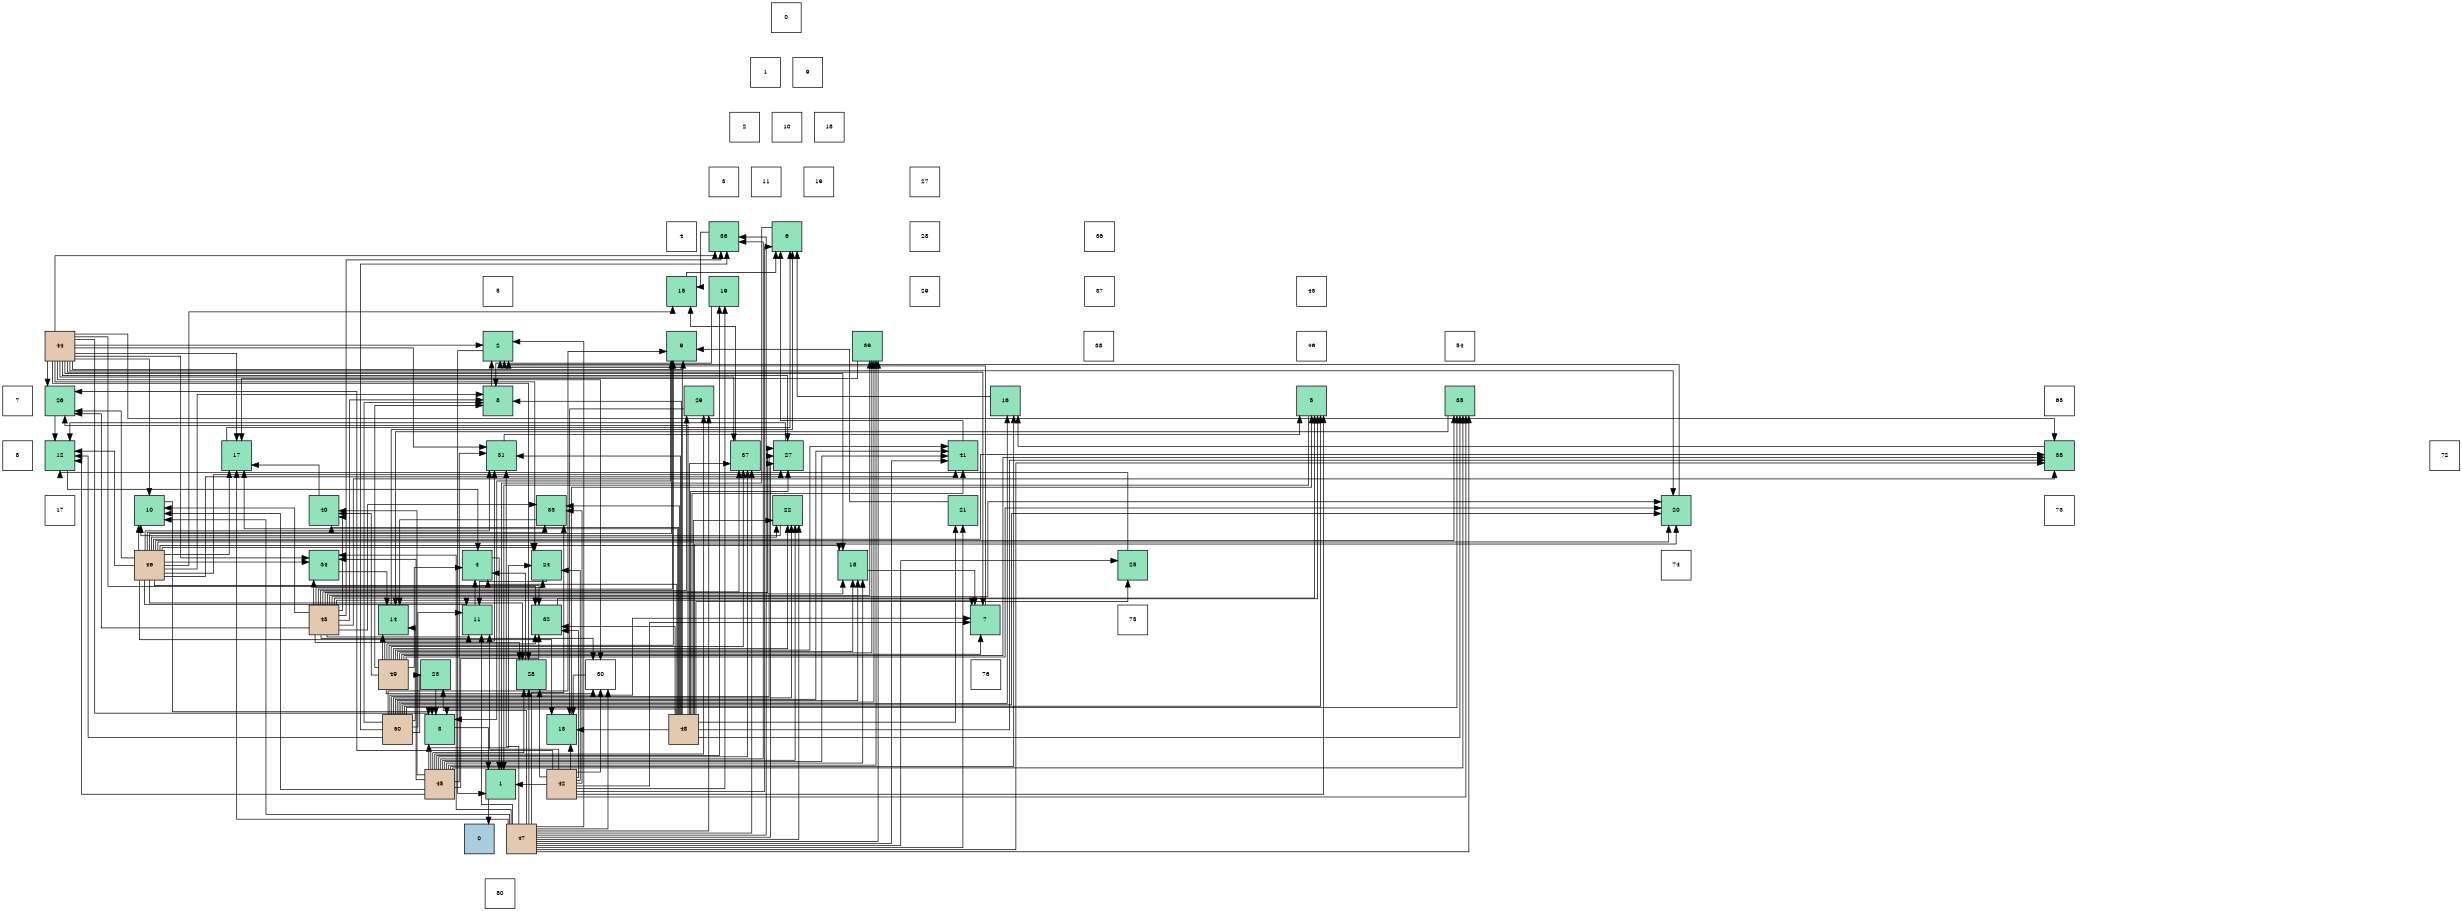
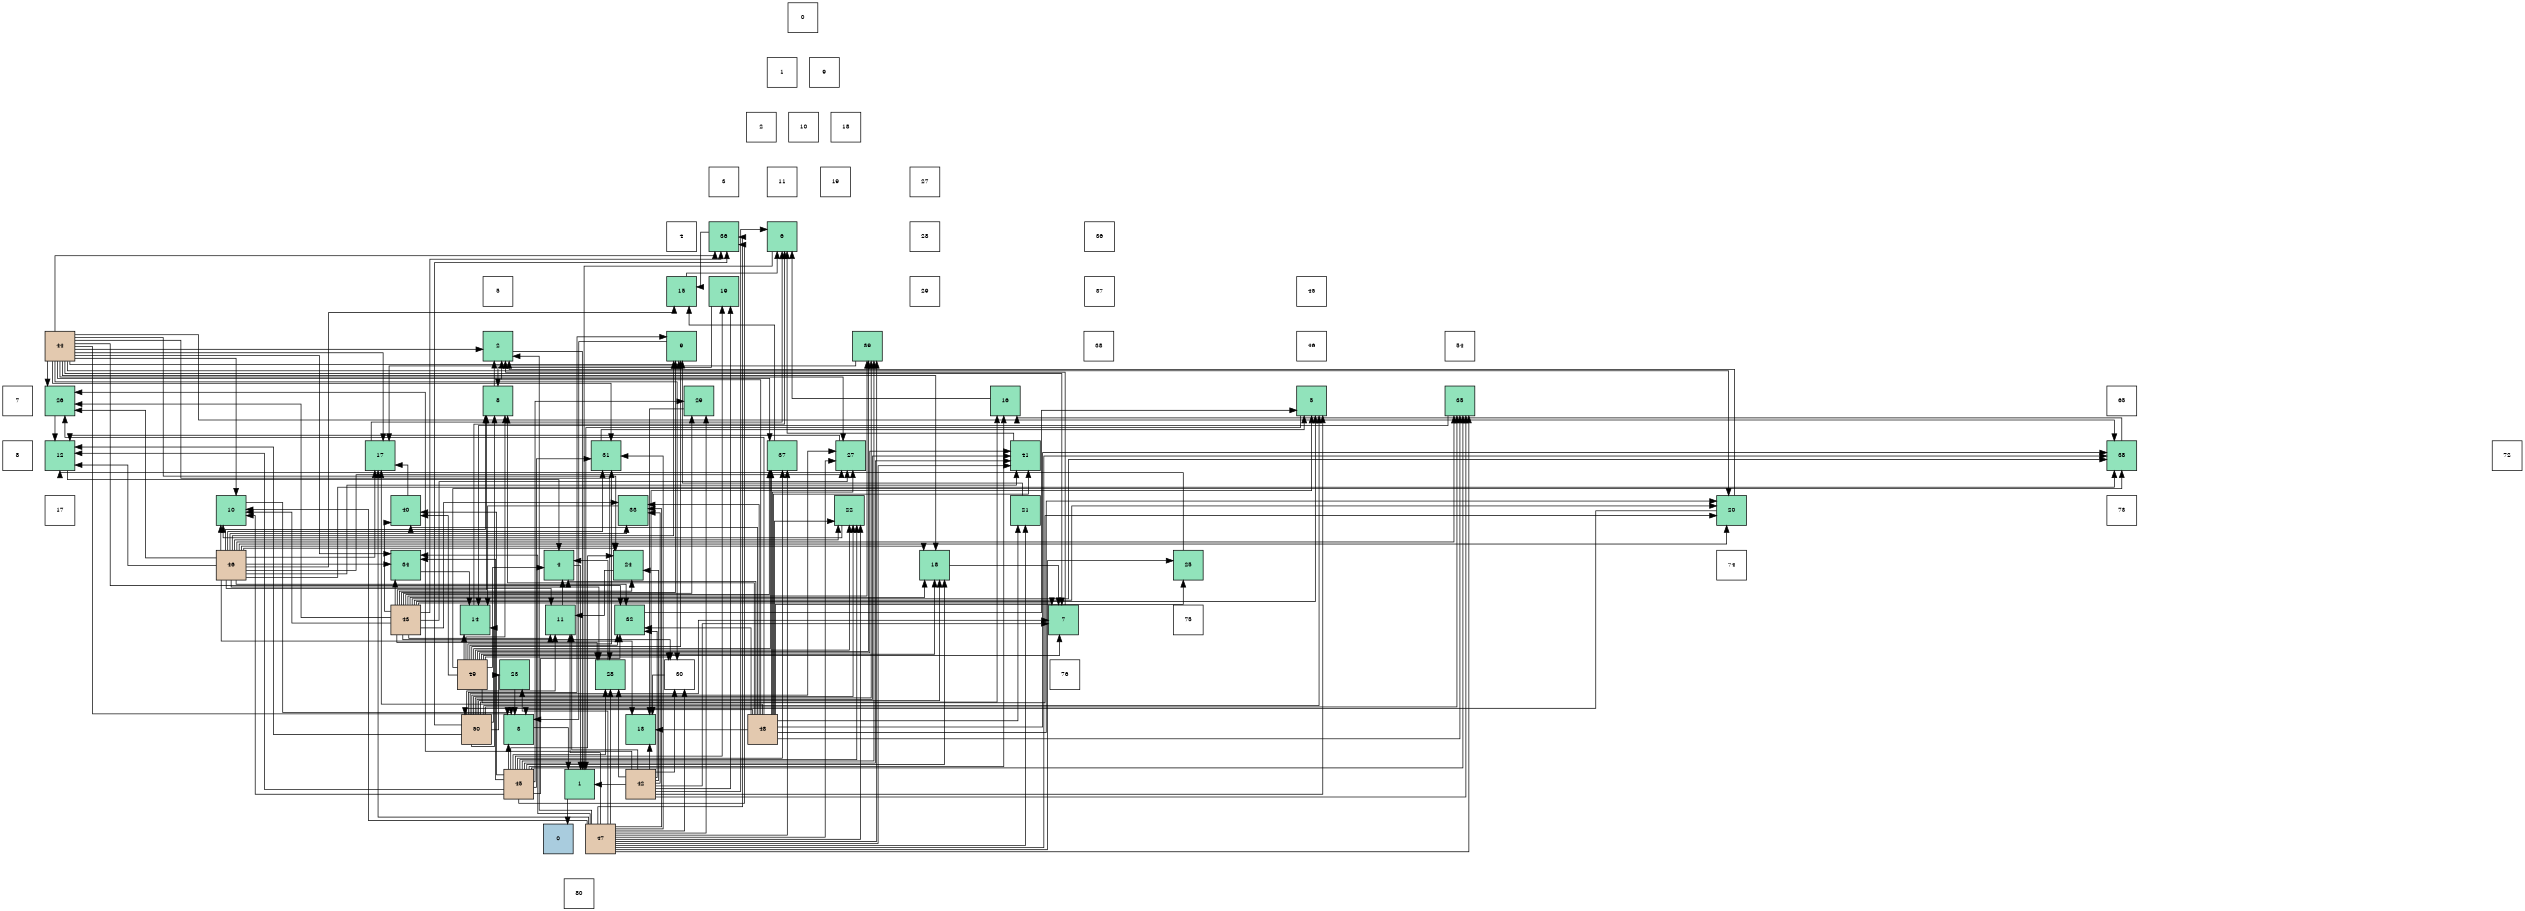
edge "48" -> "31": removed
edge "50" -> "20": reversed
